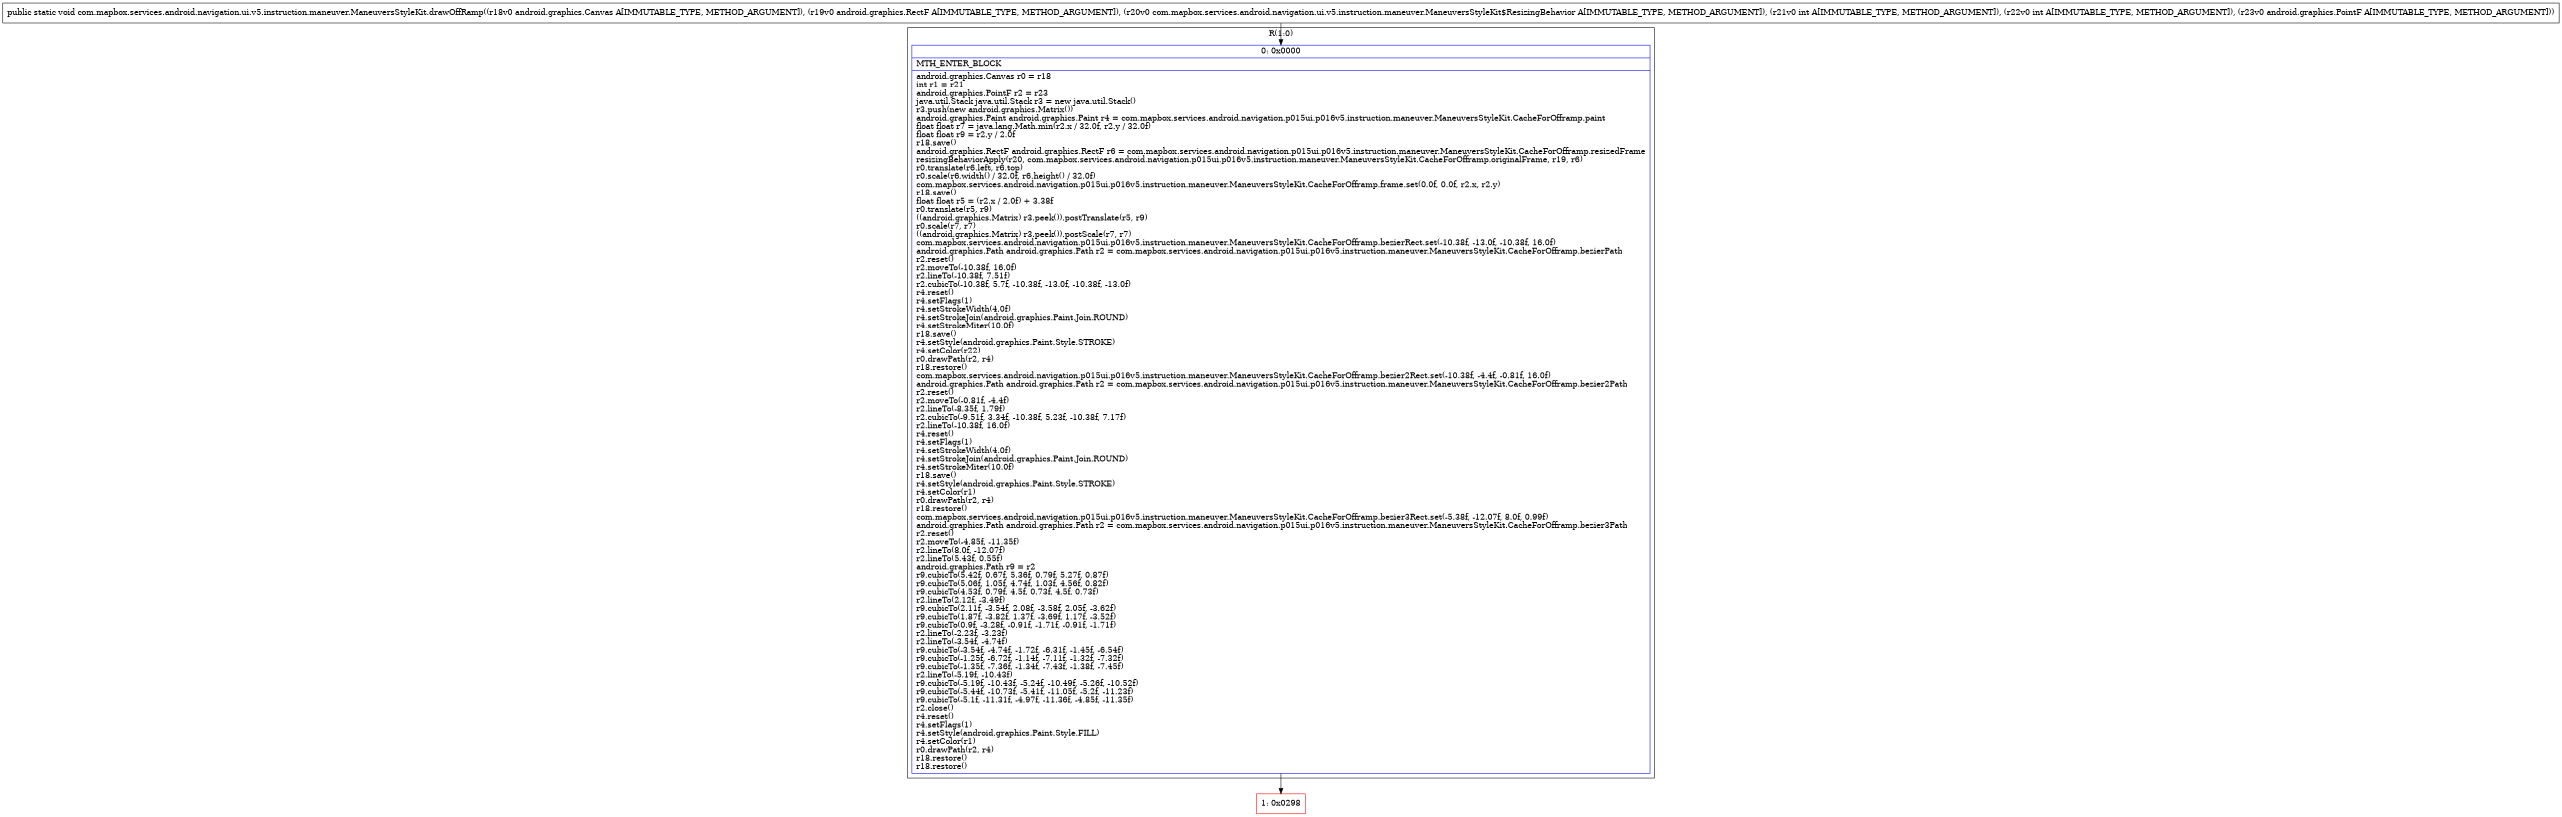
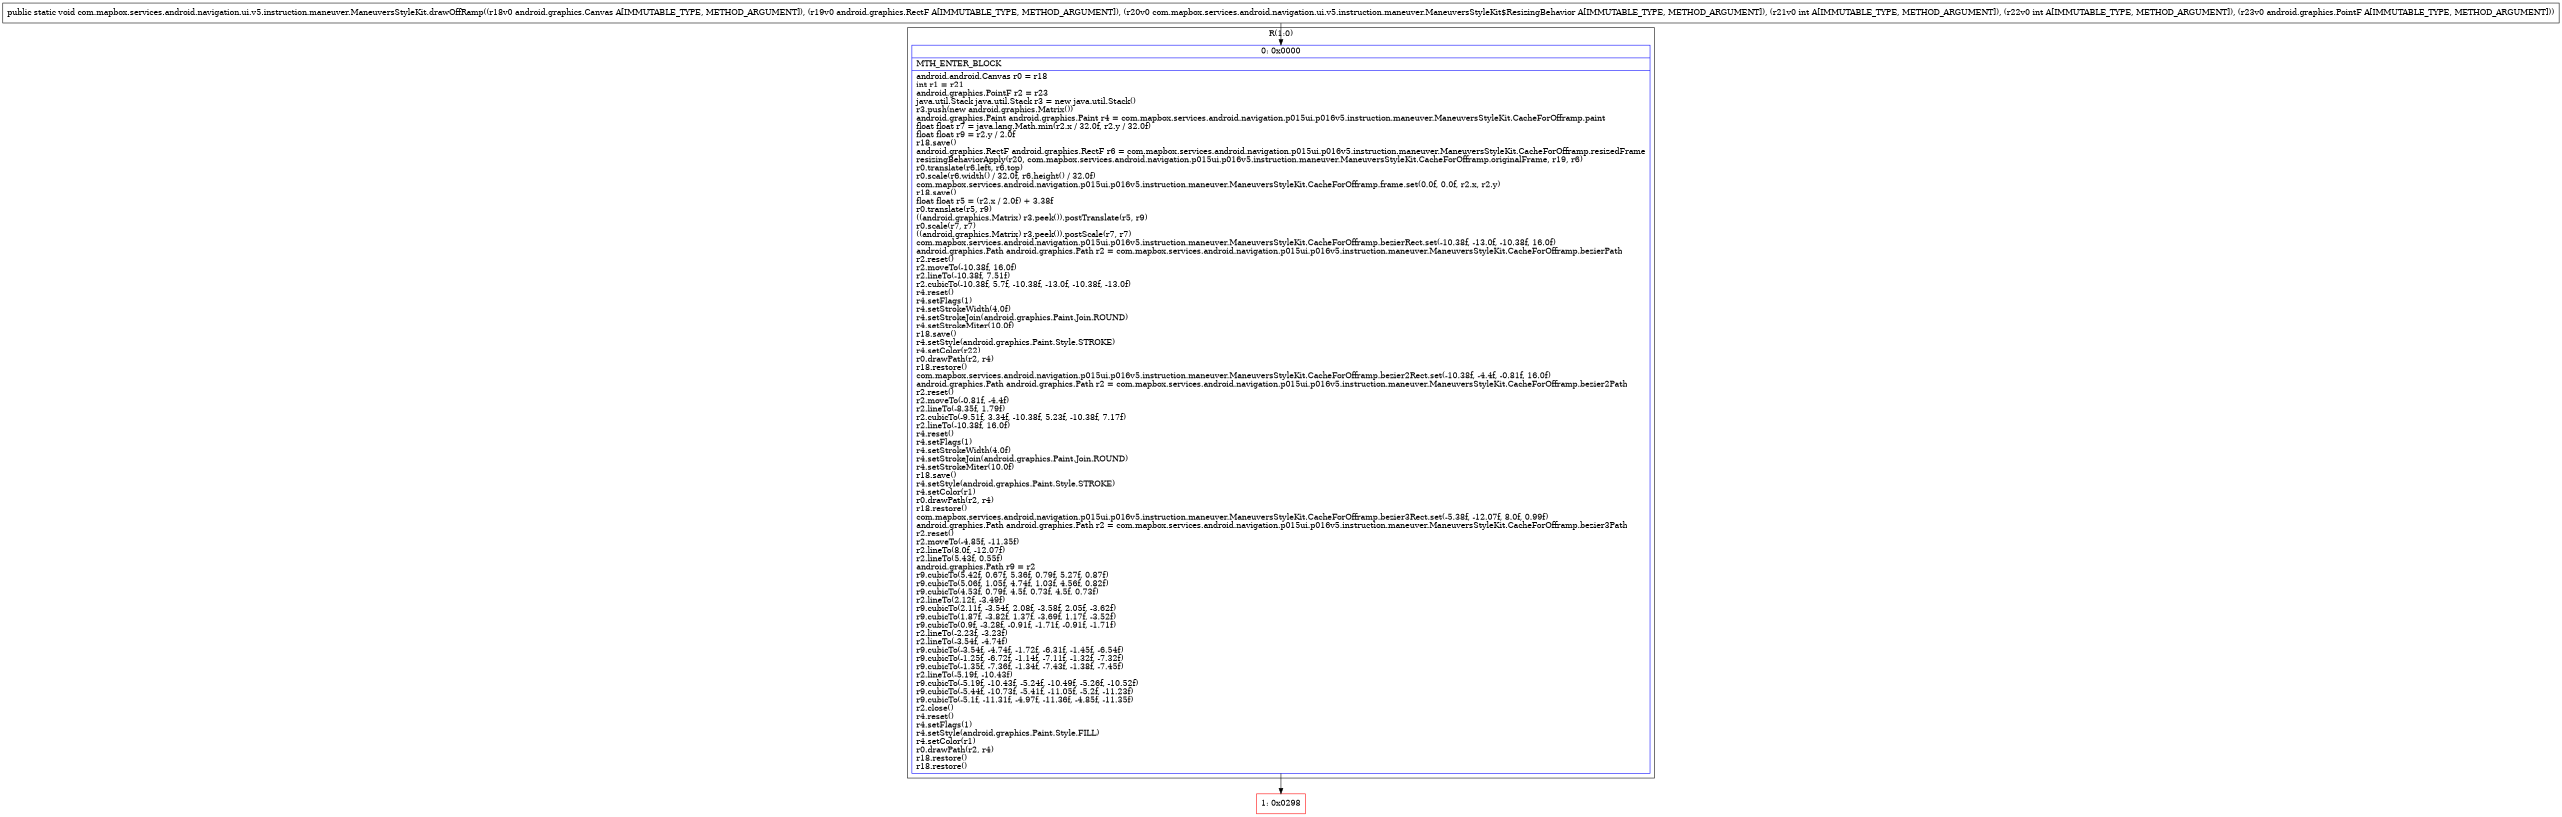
node "0: 0x0000": text "android.graphics.Canvas r0 = r18" -> "android.android.Canvas r0 = r18"
